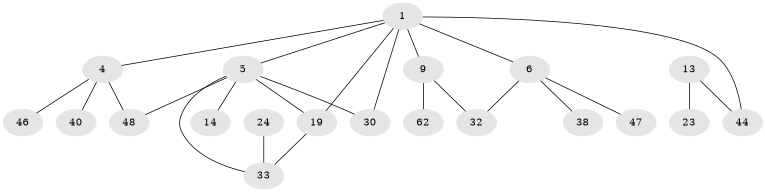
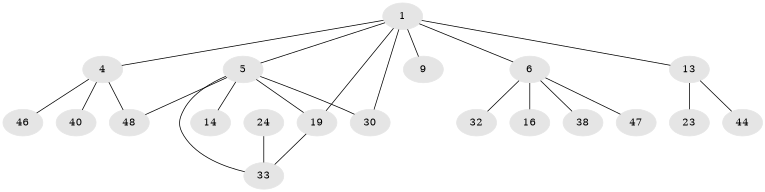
edge "1" -- "44": now "1" -- "13"
edge "9" -- "32": removed
node "62": removed
node "16": added
